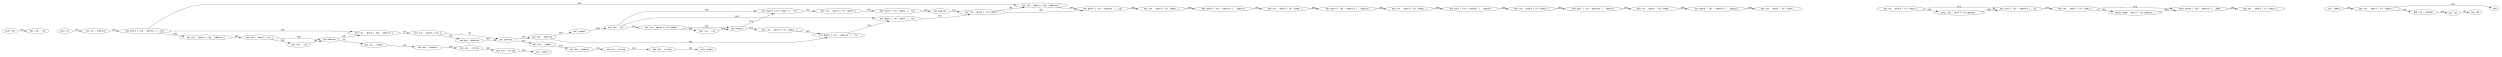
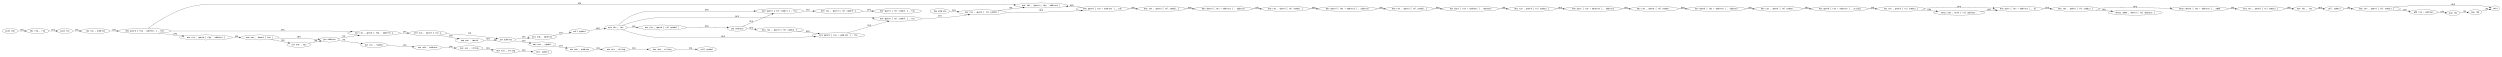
edge "mov rdx , qword [ rbp - address ]" -> "mov qword [ rax + address ] , rdx": reversed
node "mov qword [ rax + address ] , string": added
node "mov rdi , rax": added
edge "pop rbp" -> "retn": added, label "CFG"
edge "mov qword [ rel symbol ] , rax" -> "jmp address": removed, label "CFG"
edge "movss xmm0 , dword [ rel address ]" -> "movss dword [ rax + address ] , xmm0": removed, label "DFG"
edge "edi rbp , rsp" -> "push rbx": added, label "CFG"
node "test rax , rax": removed
node "cmp eax , address": label "cmp eax , address" -> "cmp eax , dword"
edge "mov edi , address" -> "mov qword [ rax + address ] , rbx": now "mov rbx , rax" -> "mov qword [ rax + address ] , rbx"
node "test eax , eax": label "test eax , eax" -> "rdx eax , eax"
